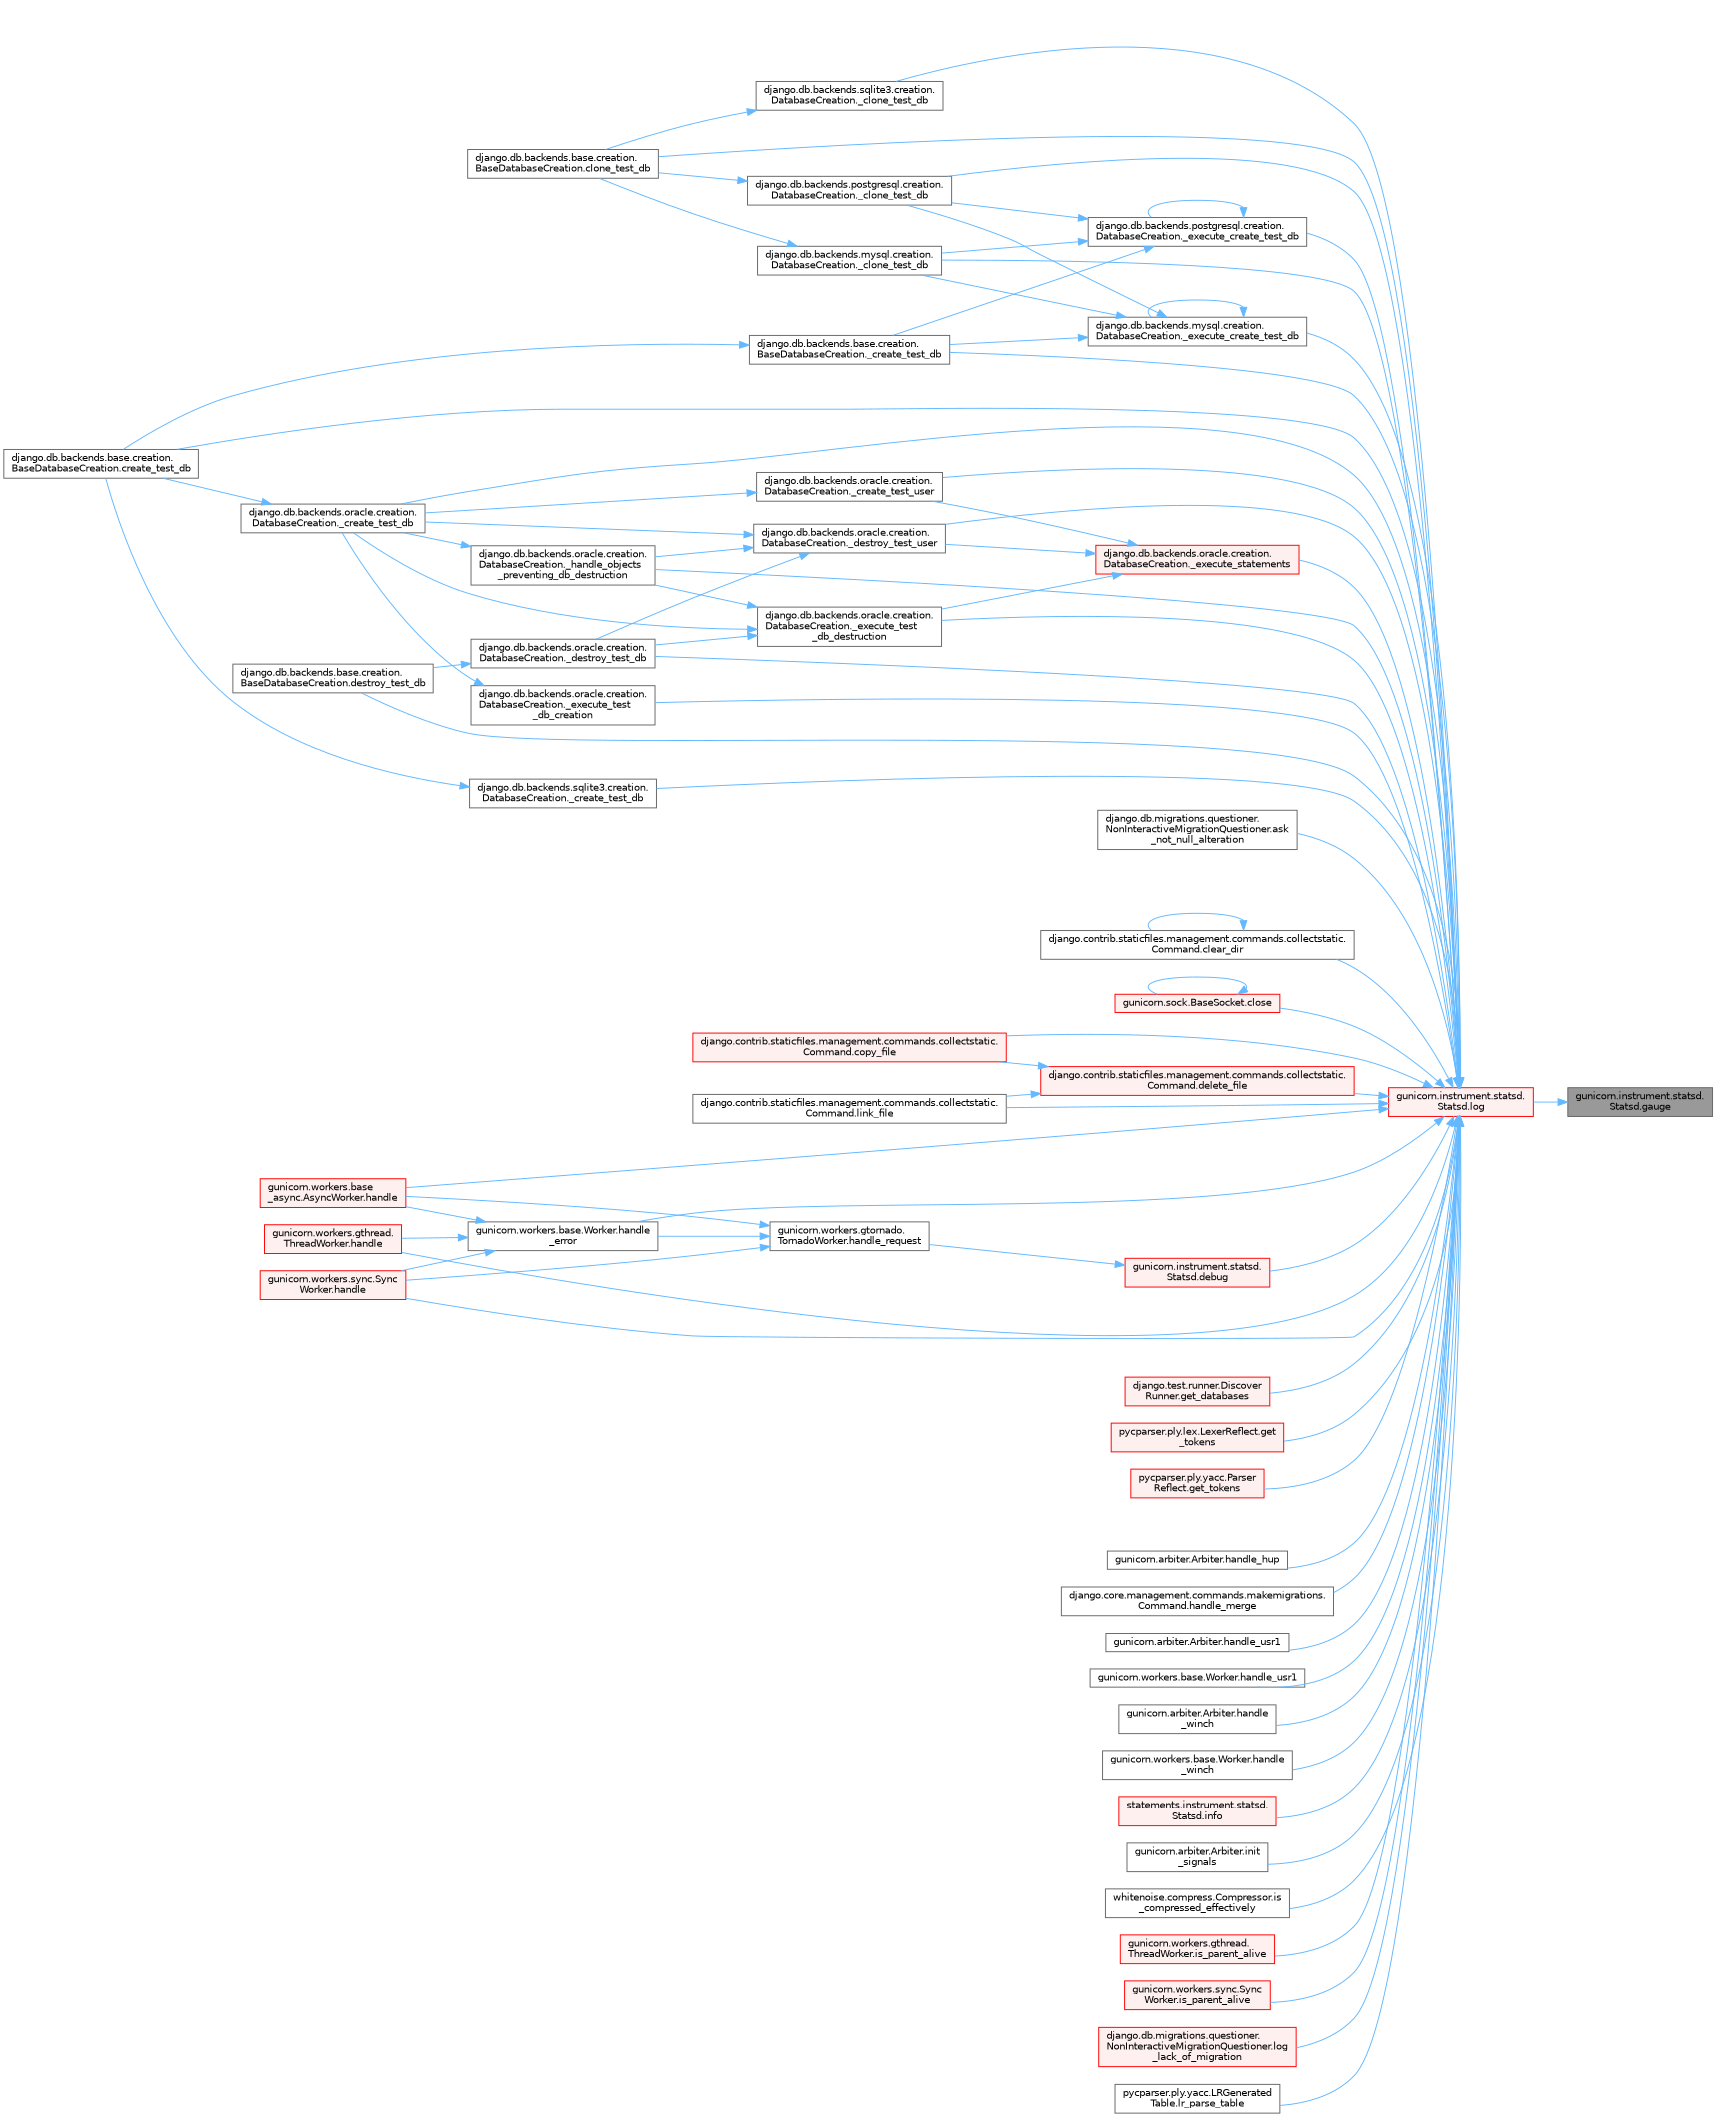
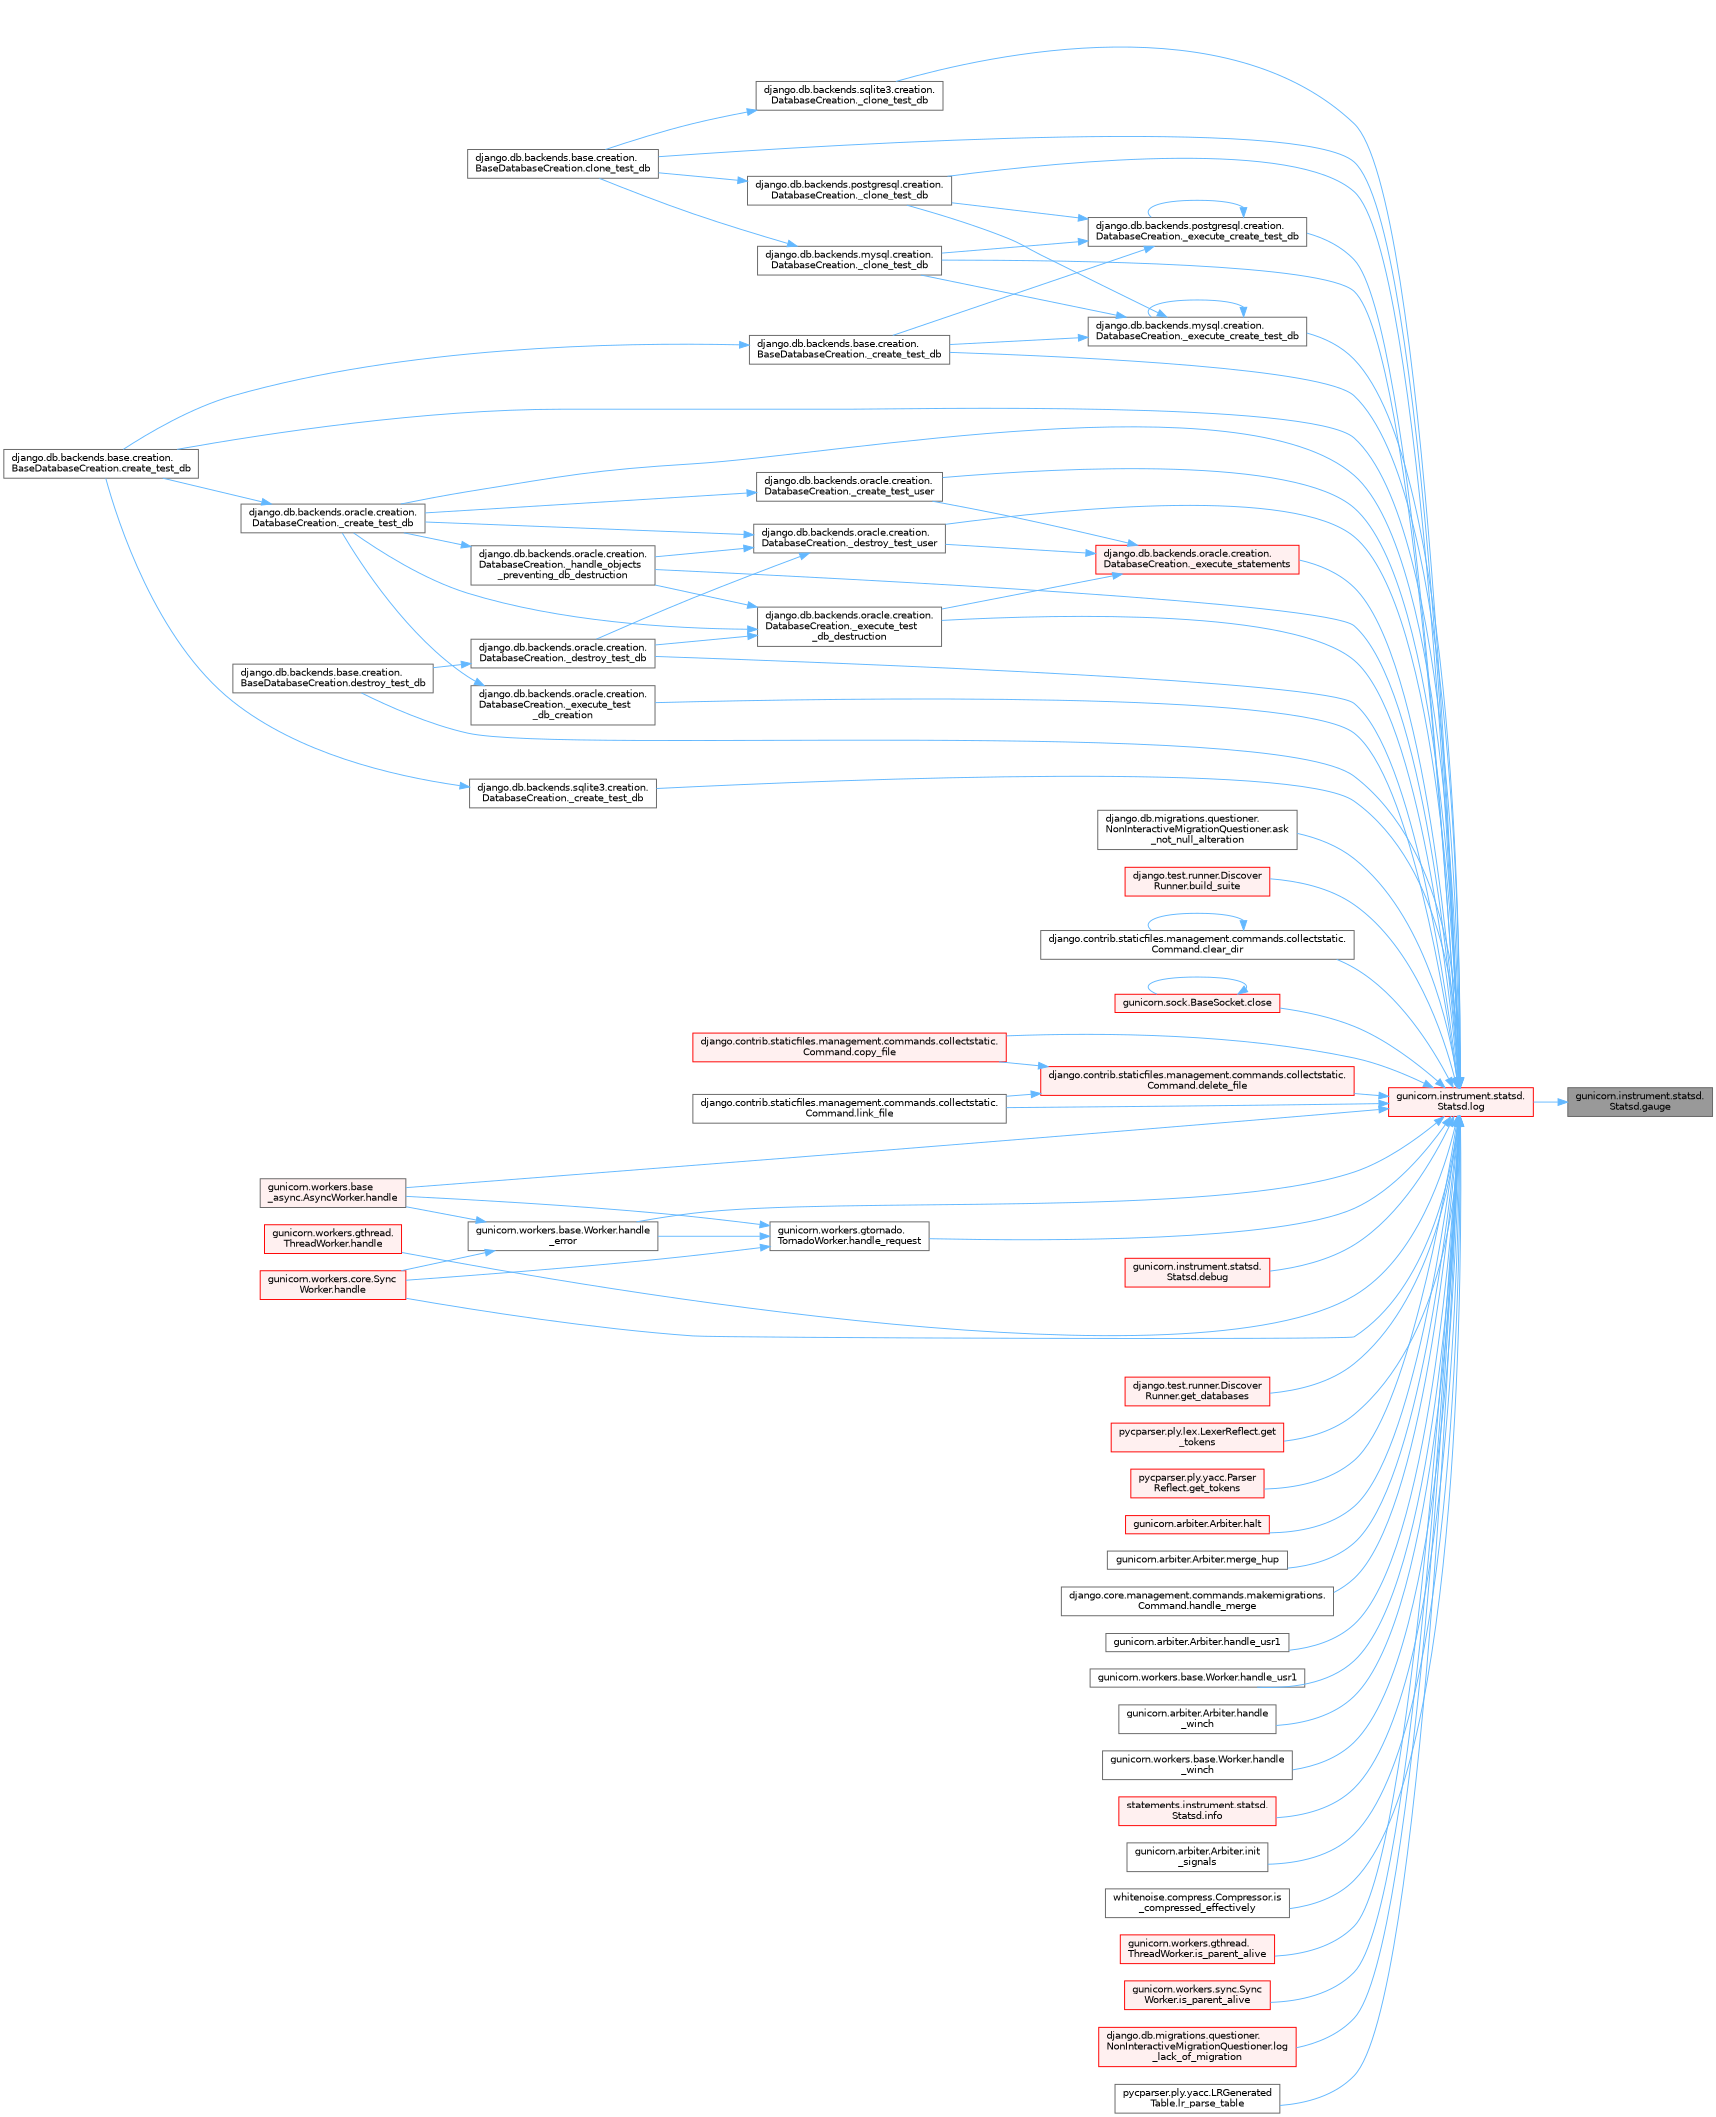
node "django.test.runner.Discover Runner.build_suite": added
node "gunicorn.workers.base _async.AsyncWorker.handle": color red -> grey40
edge "gunicorn.workers.gthread. ThreadWorker.handle" -> "gunicorn.workers.base.Worker.handle _error": removed
edge "gunicorn.workers.gtornado. TornadoWorker.handle_request" -> "gunicorn.instrument.statsd. Statsd.debug": now "gunicorn.workers.gtornado. TornadoWorker.handle_request" -> "gunicorn.instrument.statsd. Statsd.log"
node "gunicorn.workers.sync.Sync Worker.handle": label "gunicorn.workers.sync.Sync Worker.handle" -> "gunicorn.workers.core.Sync Worker.handle"
node "gunicorn.arbiter.Arbiter.halt": added
node "gunicorn.arbiter.Arbiter.handle_hup": label "gunicorn.arbiter.Arbiter.handle_hup" -> "gunicorn.arbiter.Arbiter.merge_hup"
